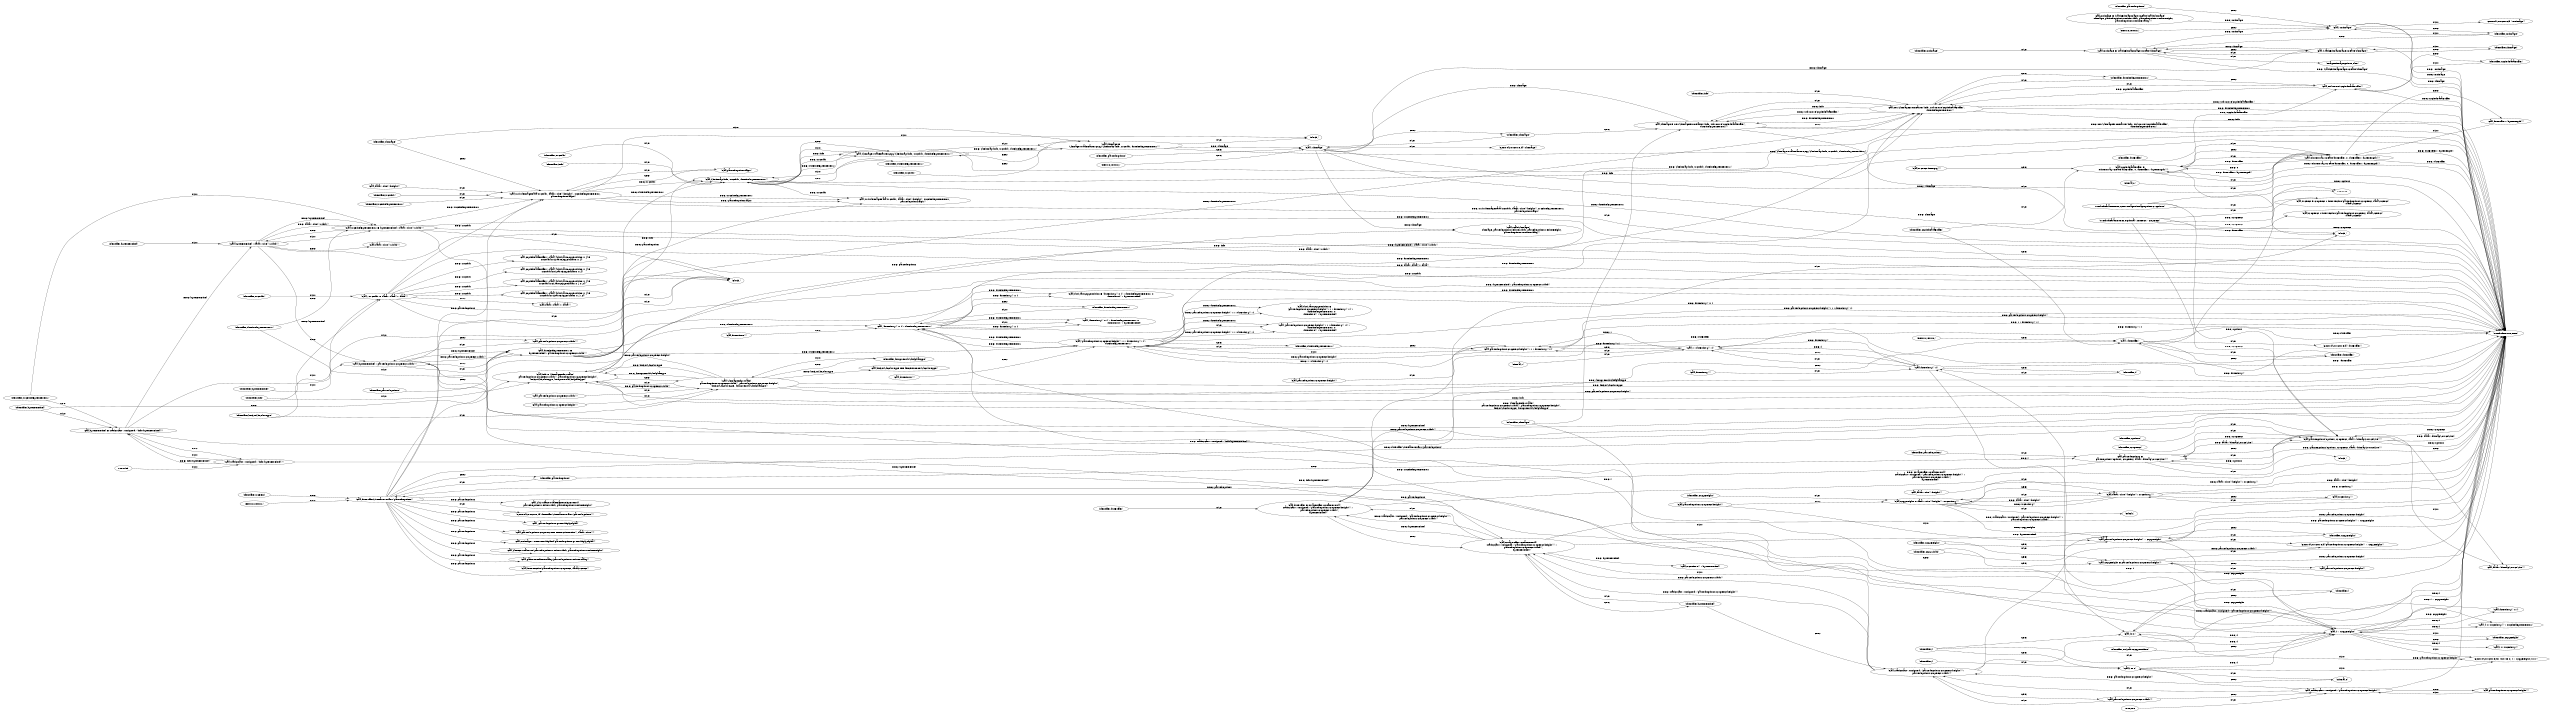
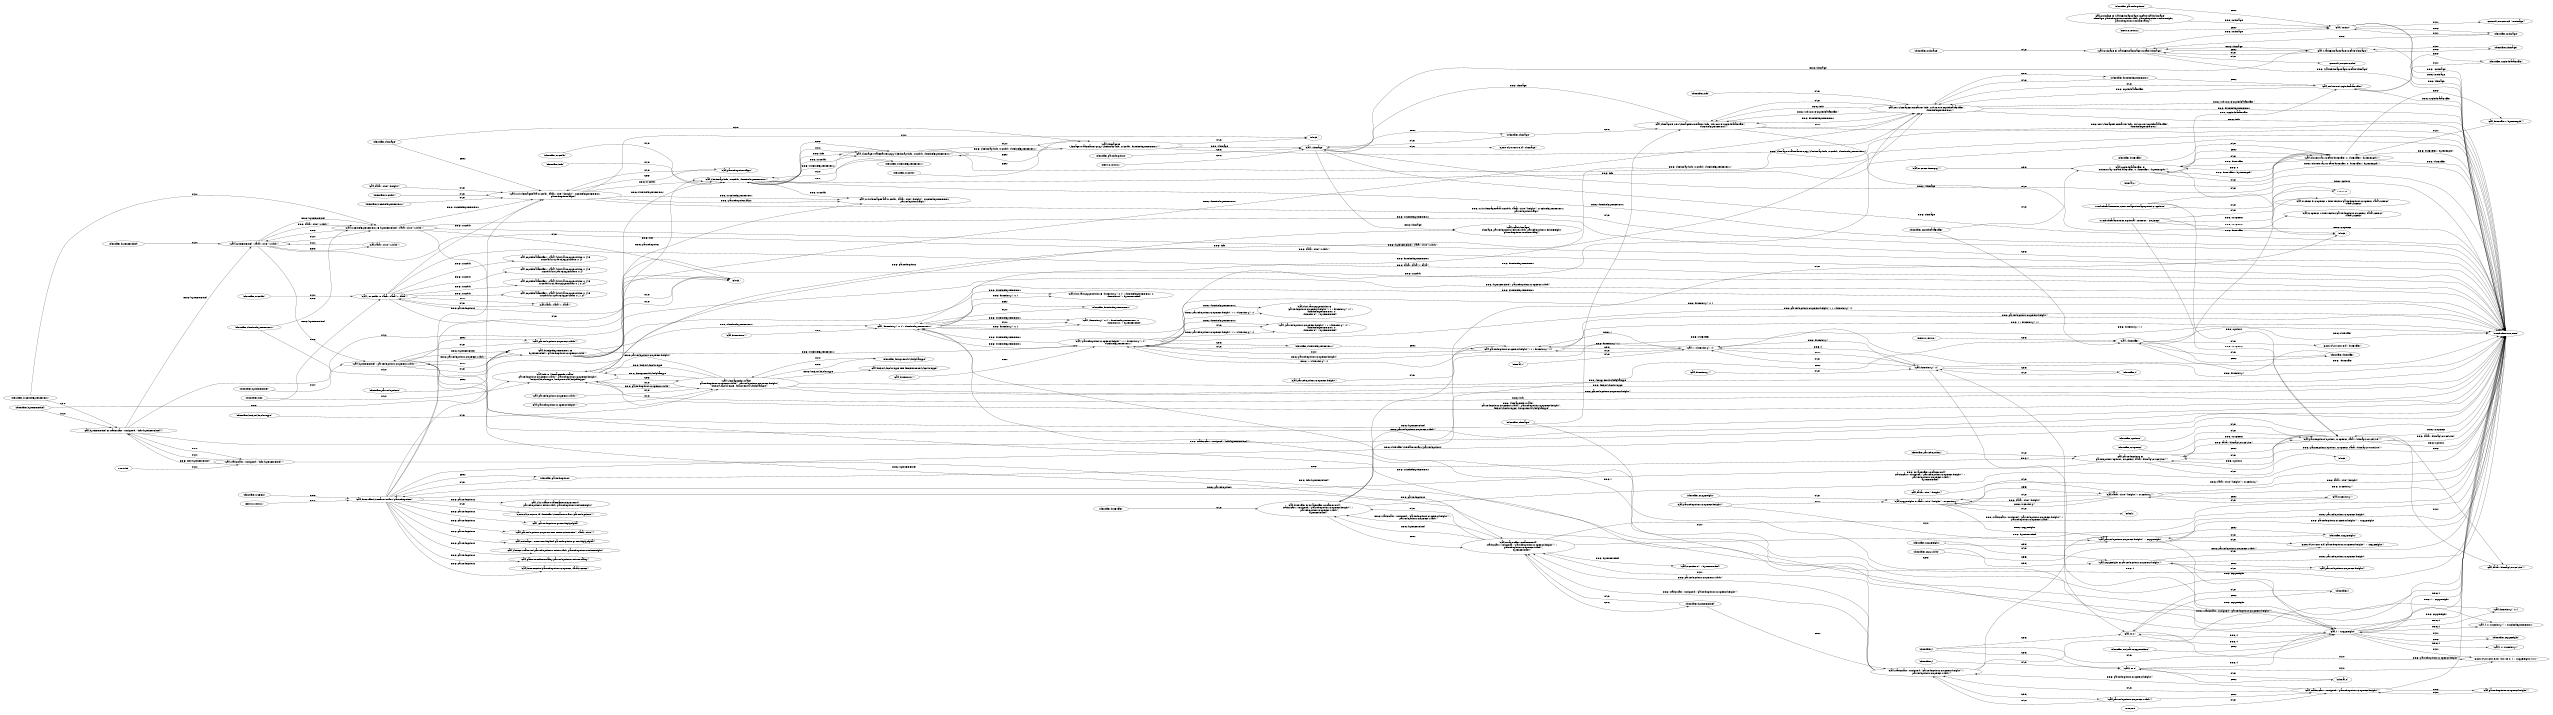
node "(Call,!m_image)": label "(Call,!m_image)" -> "(Call,!m_int)"
node "(ImageBitmapOptions,else)": label "(ImageBitmapOptions,else)" -> "(ControlStructure,else)"
edge "(Call,data->size().width())" -> "(Call,bytesPerPixel * data->size().width())": added, label "AST:"
edge "(Identifier,kN32_SkColorType)" -> "(Call,* srcAddr = data->data()->data())": now "(Call,data->data()->data())" -> "(Call,* srcAddr = data->data()->data())"
